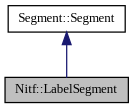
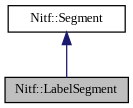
node "Segment::Segment": label "Segment::Segment" -> "Nitf::Segment"
